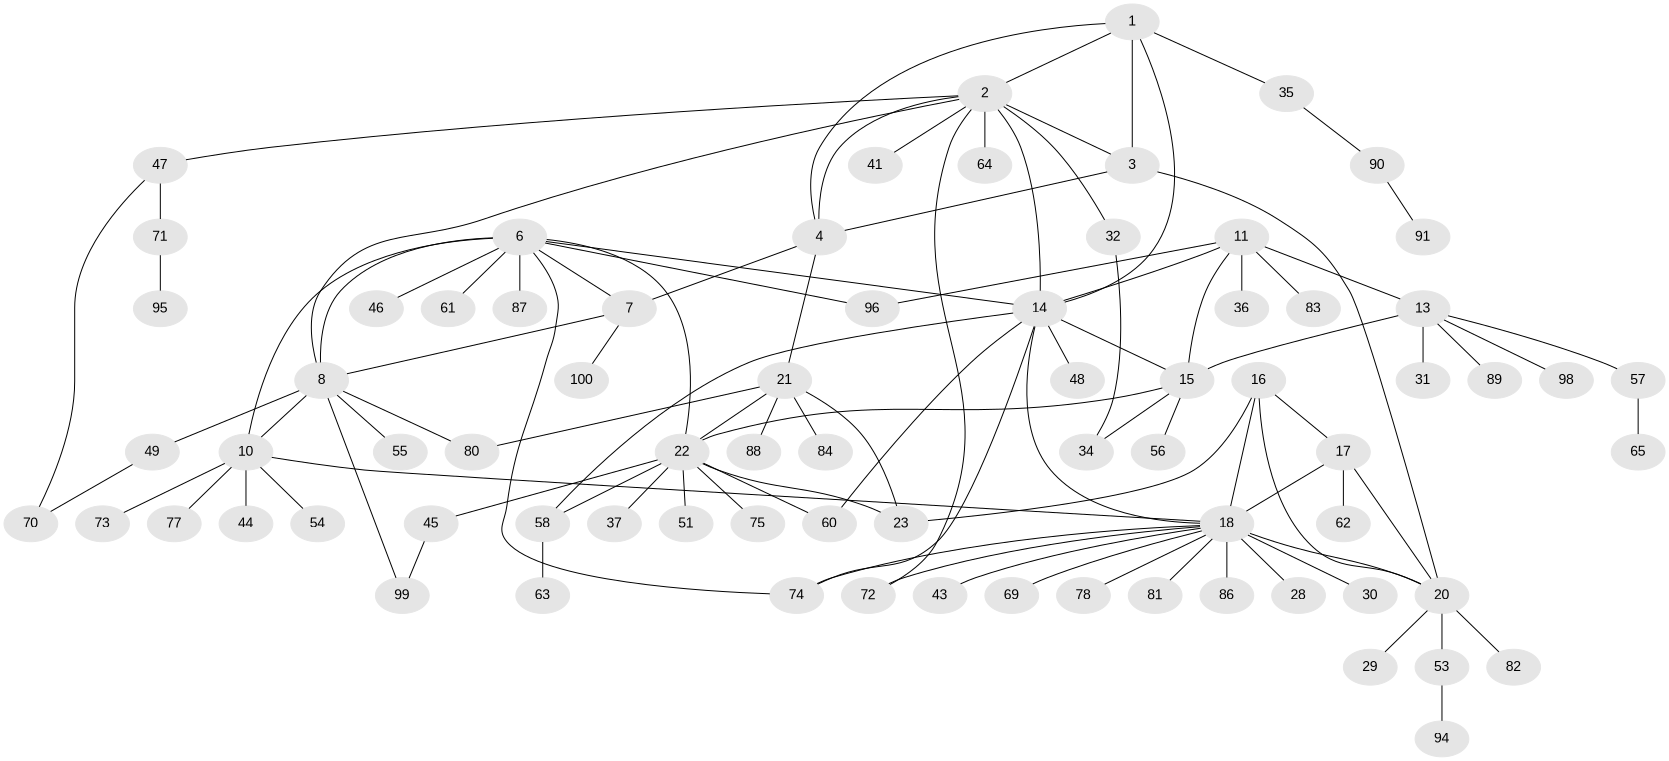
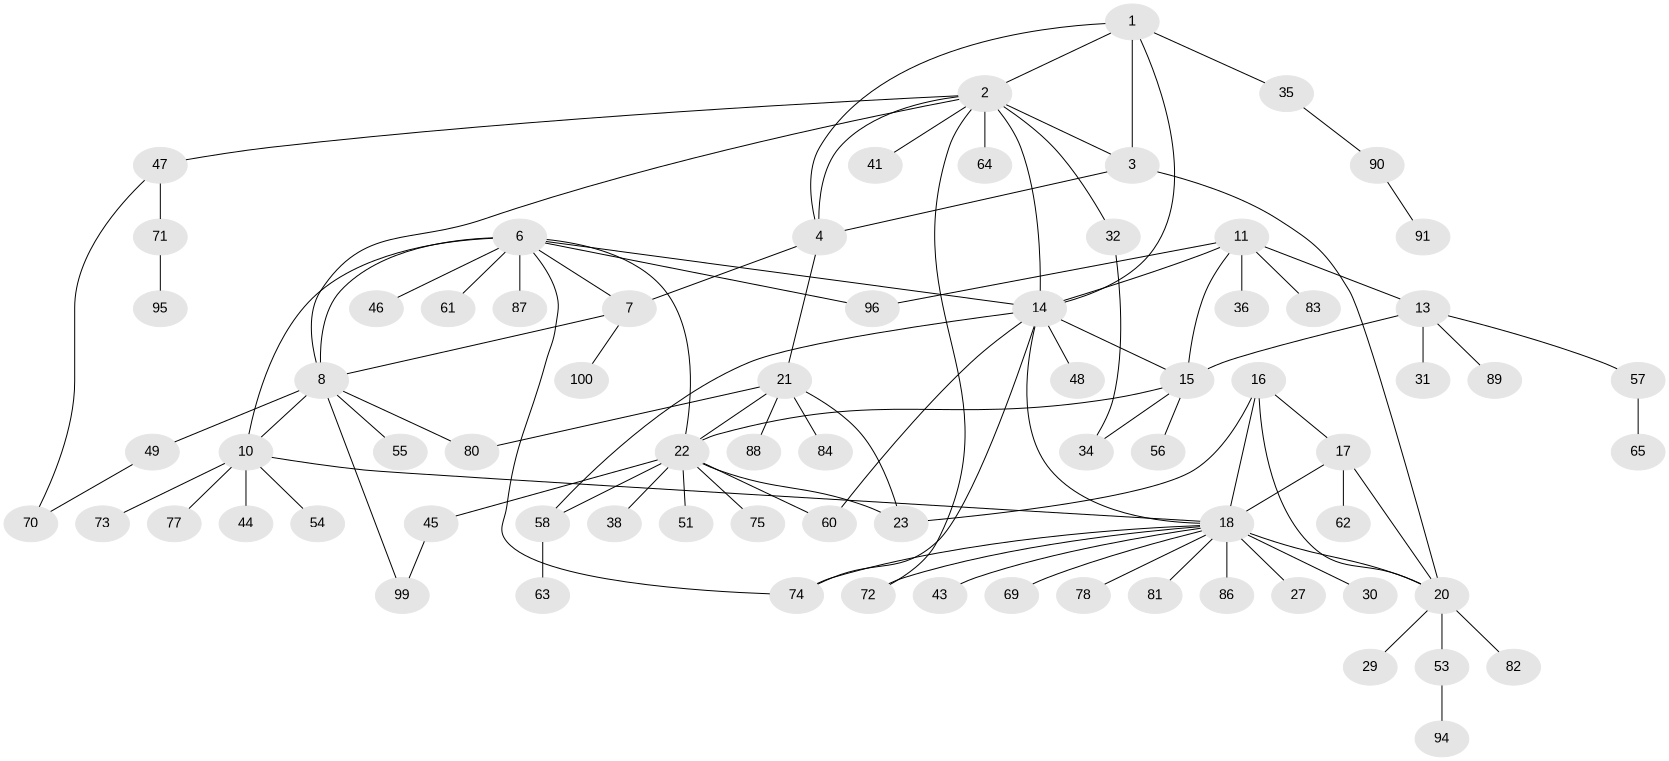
node "98": removed
node "37": label "37" -> "38"
node "28": label "28" -> "27"
